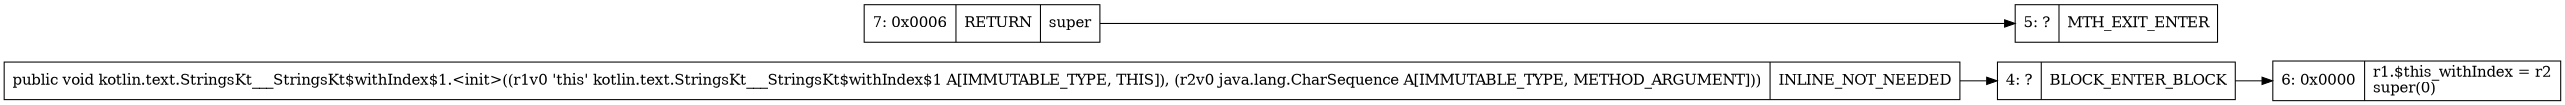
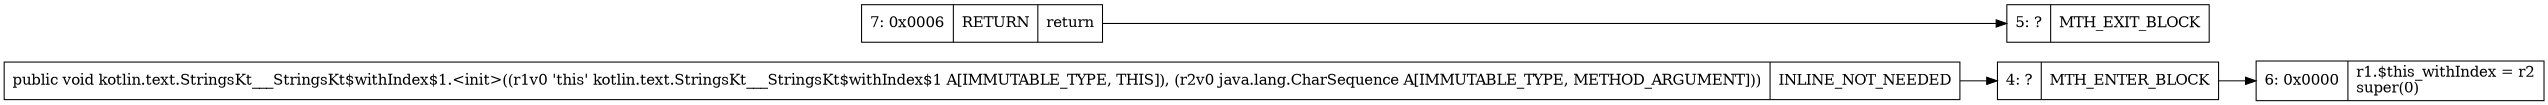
node "7: 0x0006": text "super" -> "return"
node "5: ?": text "MTH_EXIT_ENTER" -> "MTH_EXIT_BLOCK"
node "4: ?": text "BLOCK_ENTER_BLOCK" -> "MTH_ENTER_BLOCK"
